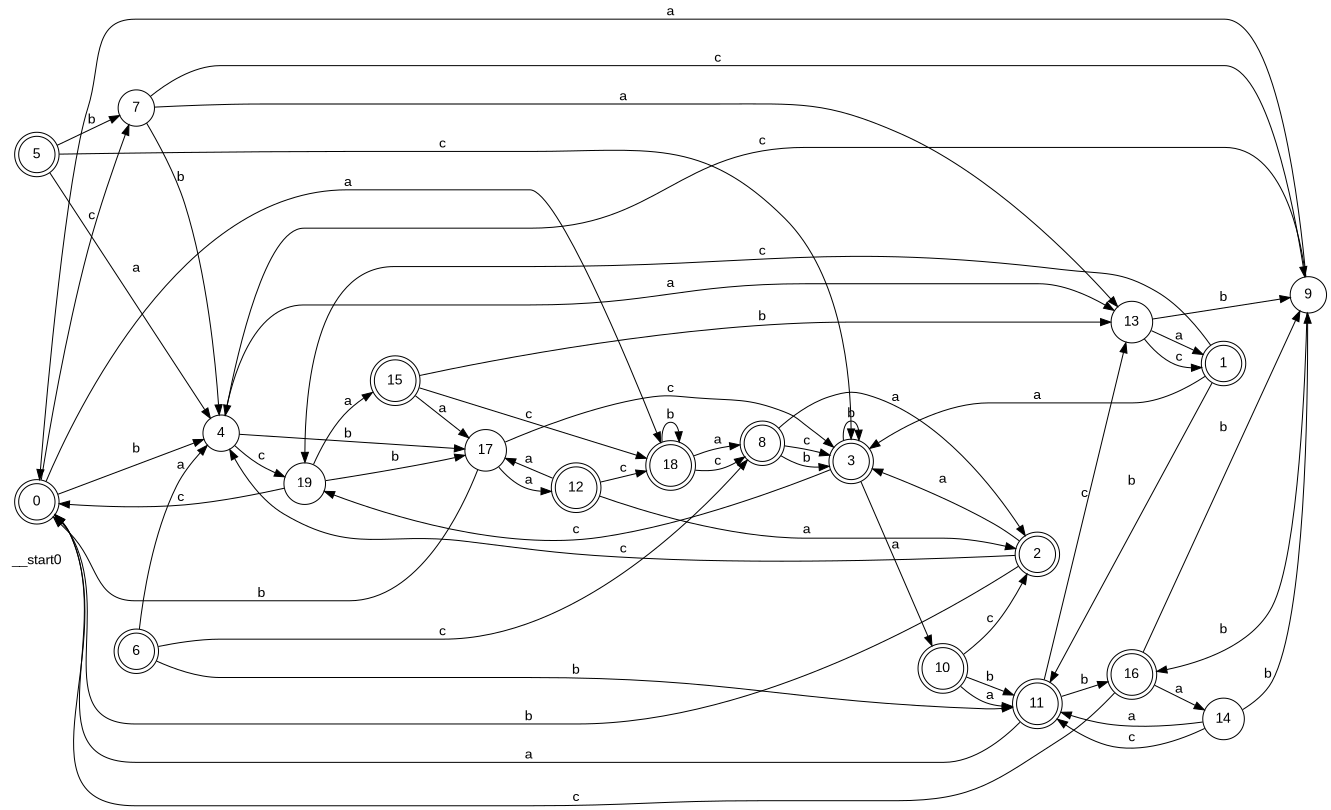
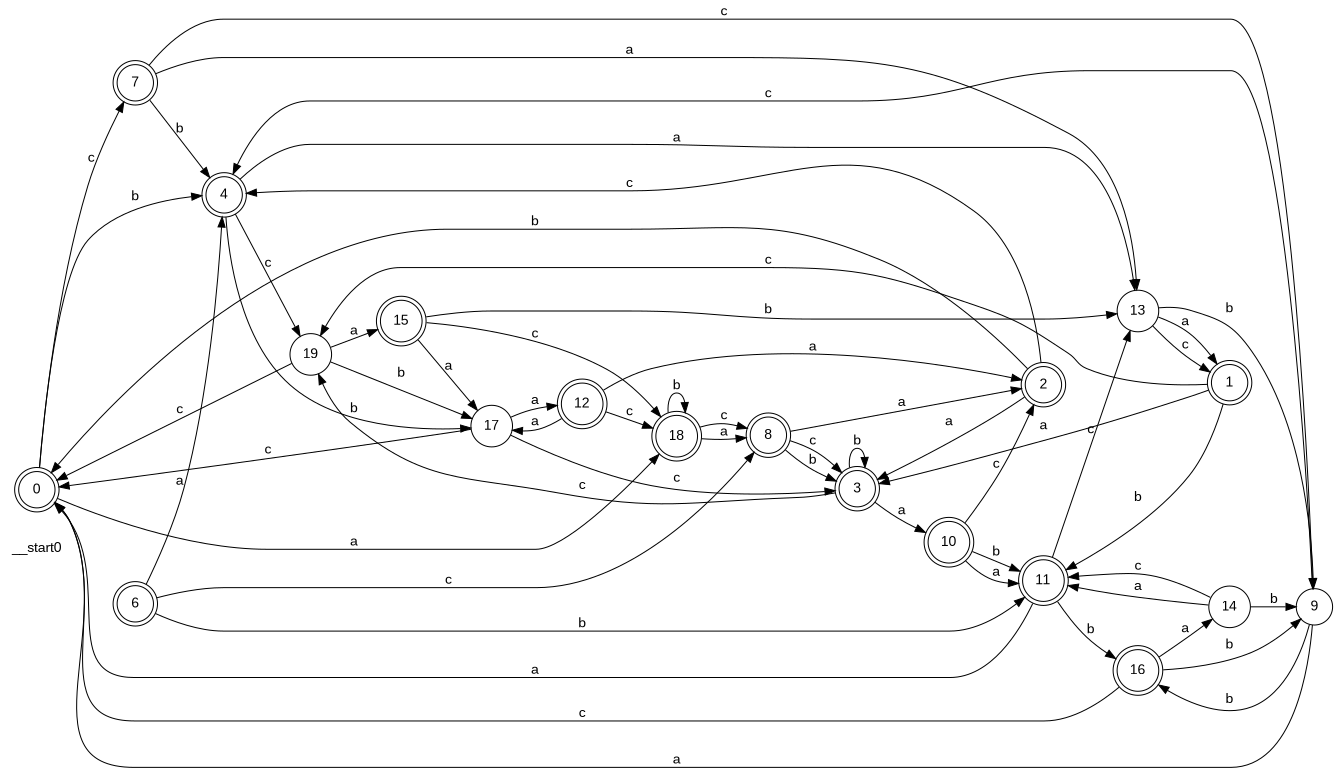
node "7": shape circle -> doublecircle
node "5": removed
node "4": shape circle -> doublecircle
edge "17" -> "0": label "b" -> "c"
